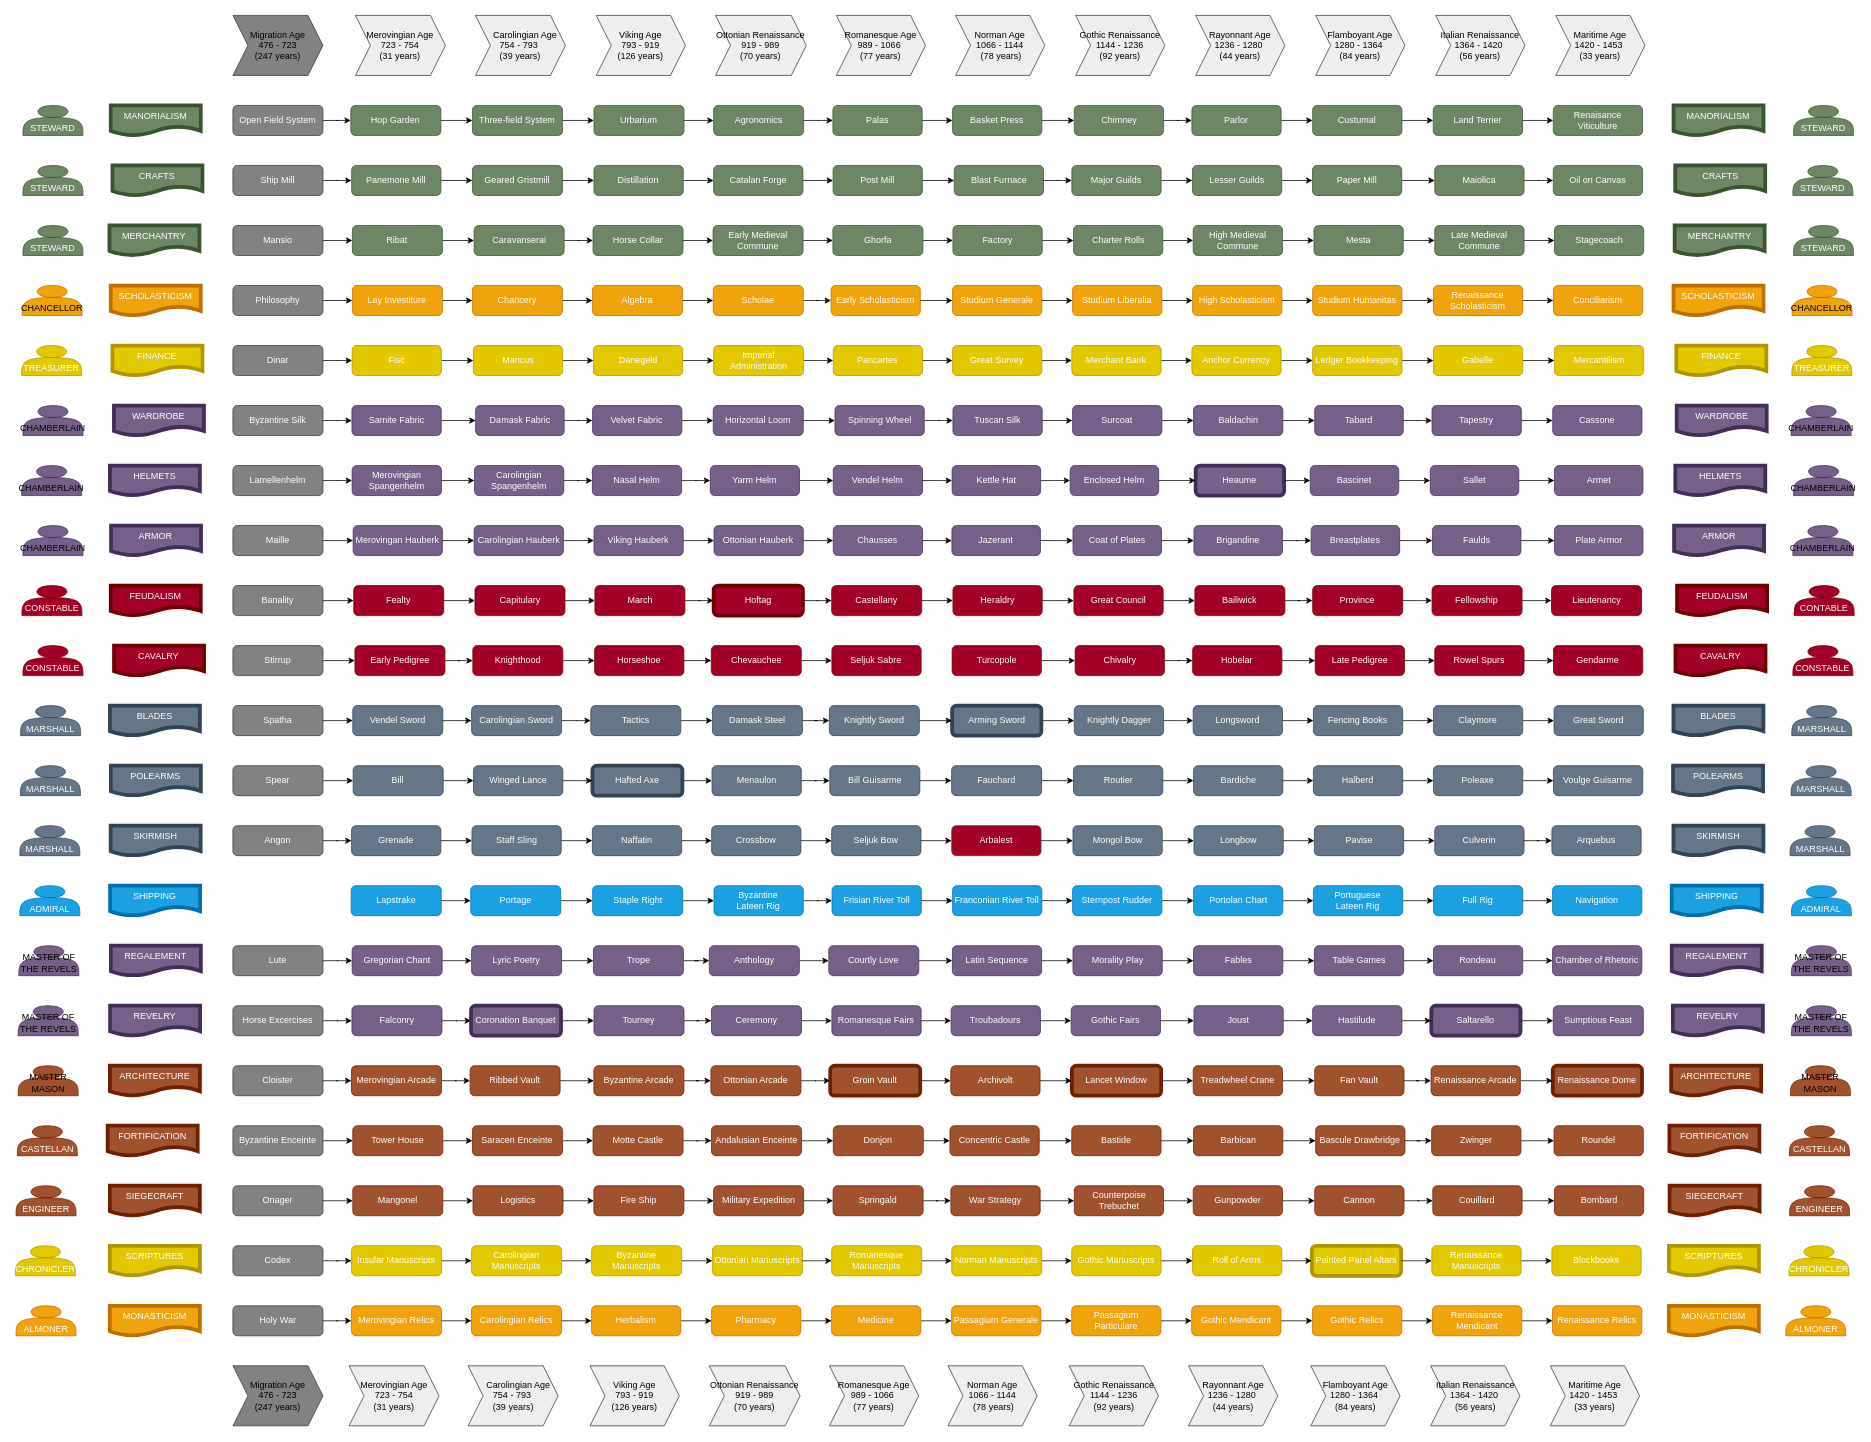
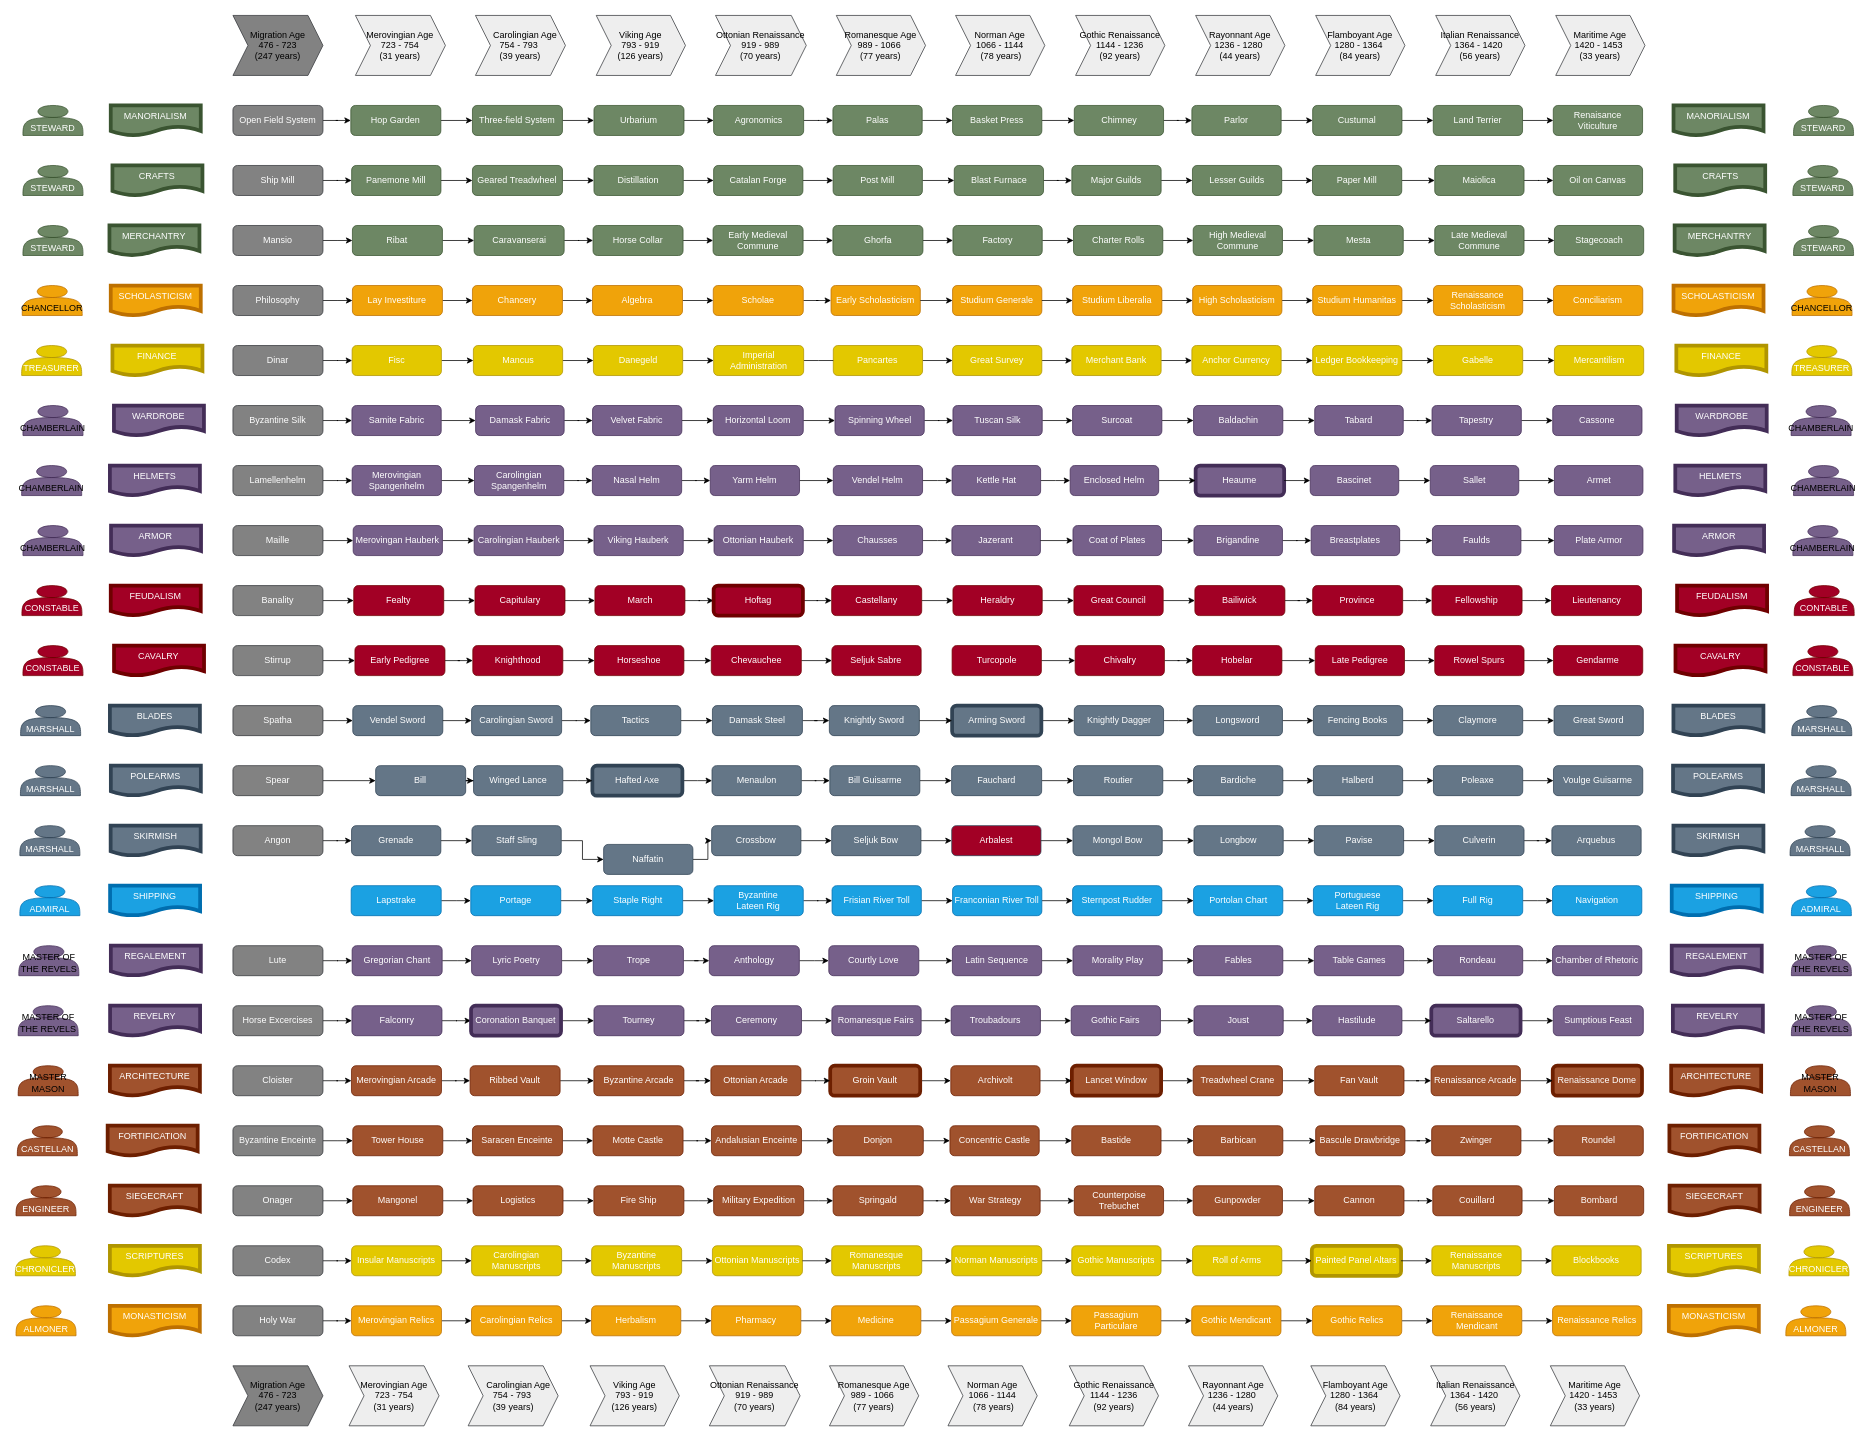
node "Geared Gristmill": label "Geared Gristmill" -> "Geared Treadwheel"
edge "Imperial Administration" -> "Pancartes": arrowhead classic -> none
node "Bill": moved (398, 780) -> (421, 780)
node "Naffatin": moved (637, 840) -> (648, 859)
